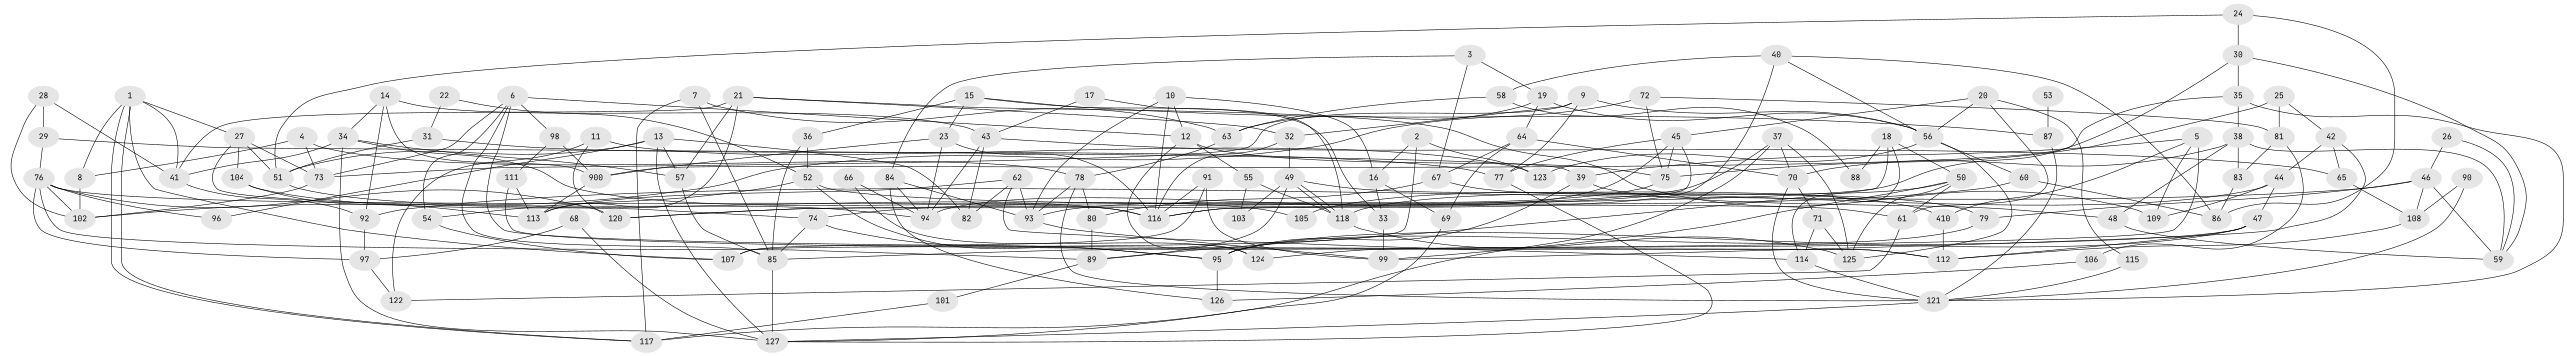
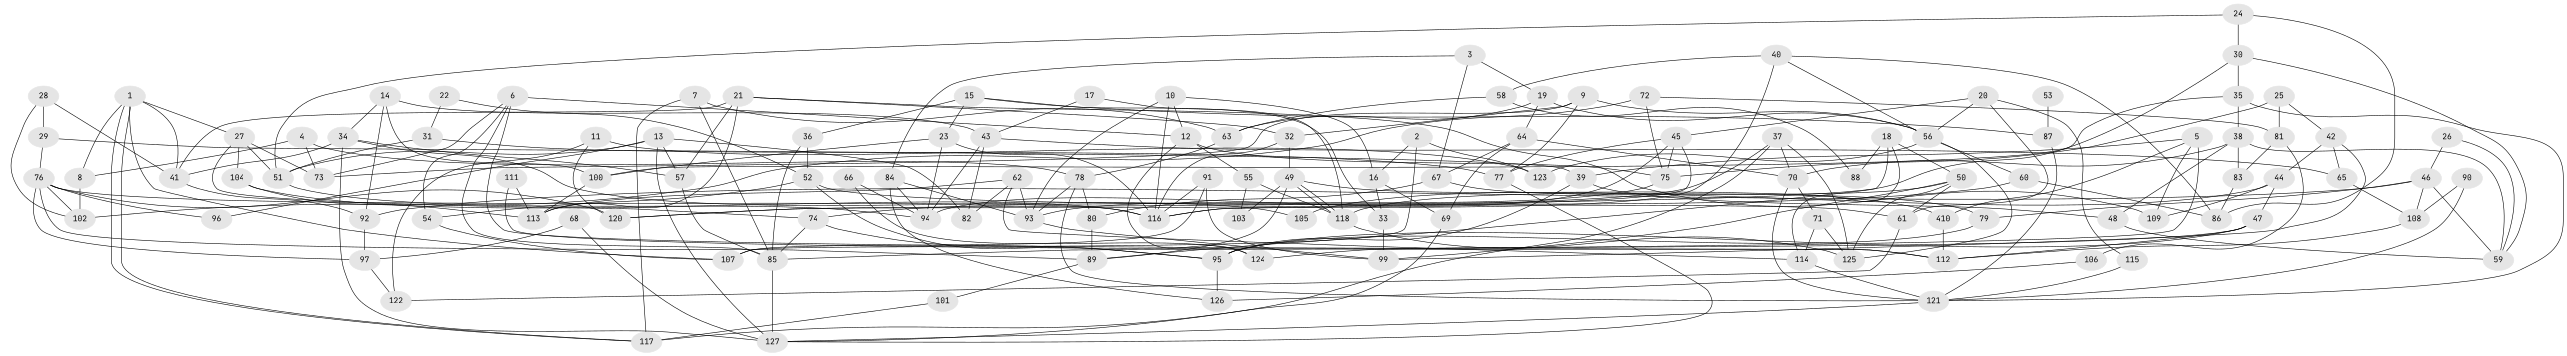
node "98": removed
node "900": label "900" -> "100"
edge "73" -- "102": removed
